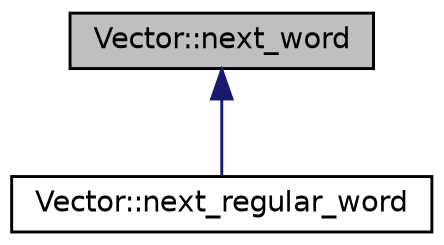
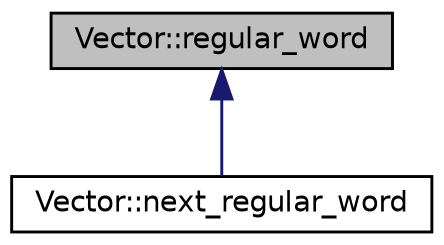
node "Vector::next_word": label "Vector::next_word" -> "Vector::regular_word"
